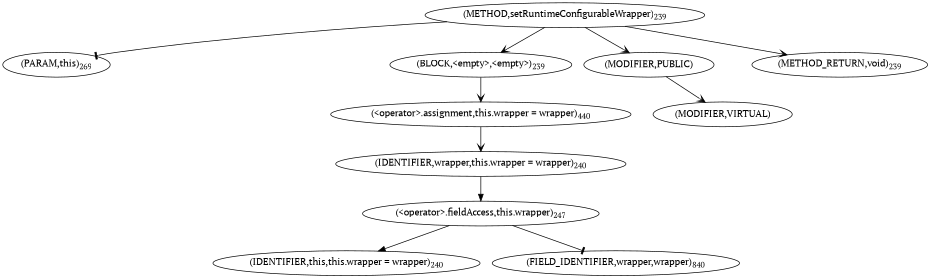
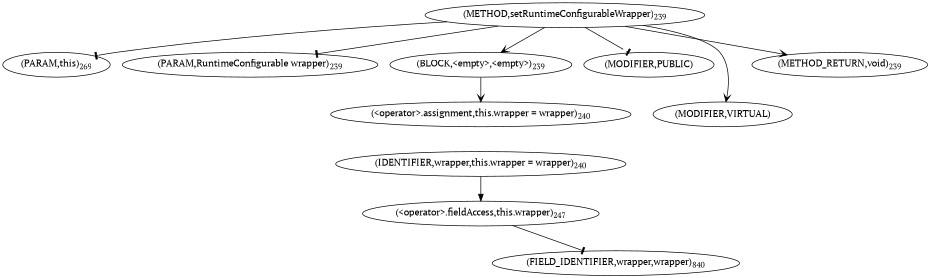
edge "(METHOD,setRuntimeConfigurableWrapper)" -> "(MODIFIER,PUBLIC)": arrowhead vee -> tee
node "(PARAM,RuntimeConfigurable wrapper)": added
edge "(MODIFIER,PUBLIC)" -> "(MODIFIER,VIRTUAL)": now "(METHOD,setRuntimeConfigurableWrapper)" -> "(MODIFIER,VIRTUAL)"
node "(<operator>.assignment,this.wrapper = wrapper)": text "440" -> "240"
edge "(<operator>.assignment,this.wrapper = wrapper)" -> "(IDENTIFIER,wrapper,this.wrapper = wrapper)": removed
node "(IDENTIFIER,this,this.wrapper = wrapper)": removed
